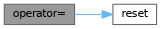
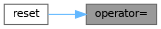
edge "operator=" -> "reset": reversed
